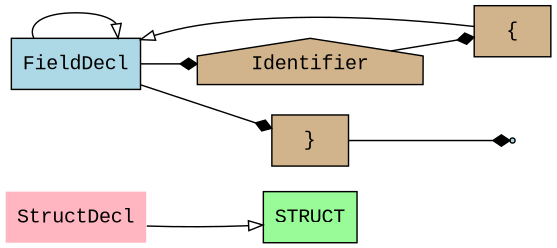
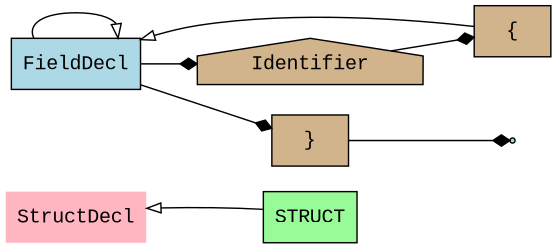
edge "StructDecl" -> "STRUCT": reversed
